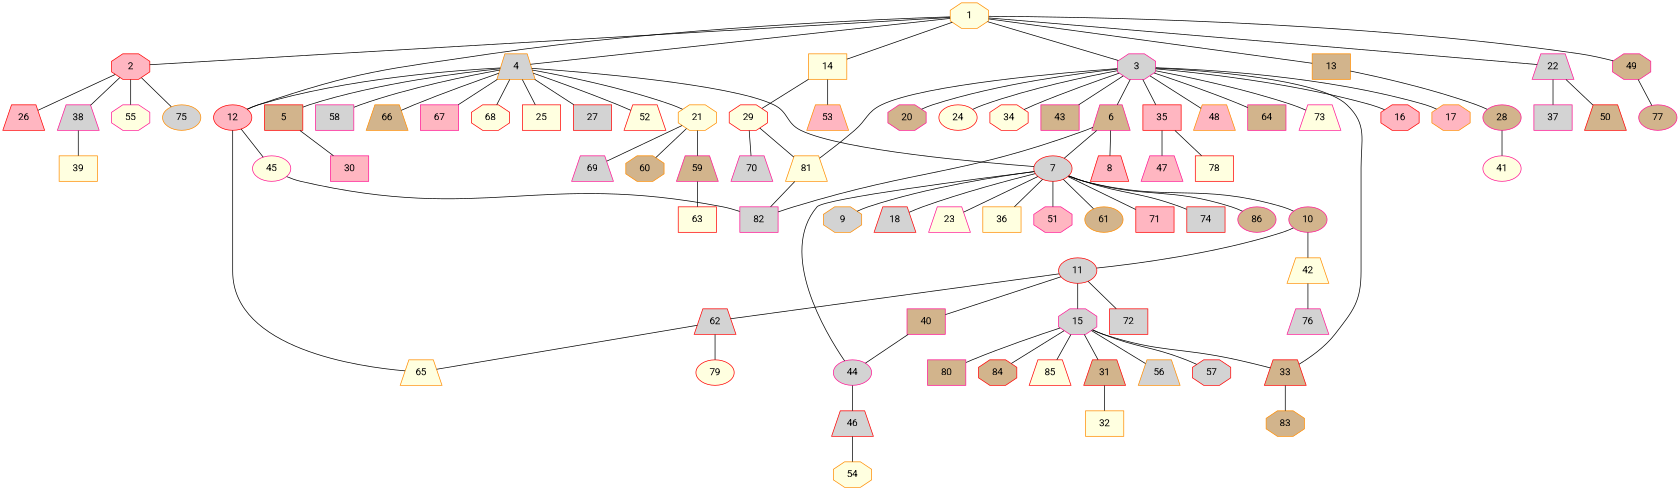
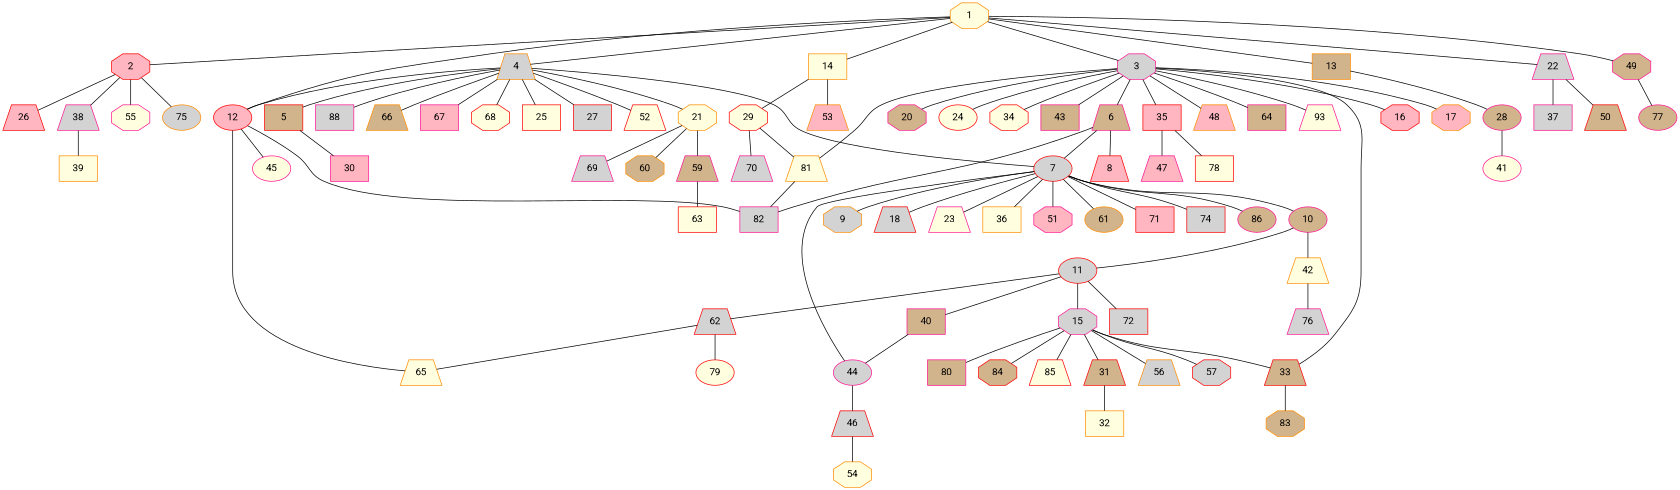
node "58": label "58" -> "88"
node "73": label "73" -> "93"
edge "45" -- "82": now "12" -- "82"
